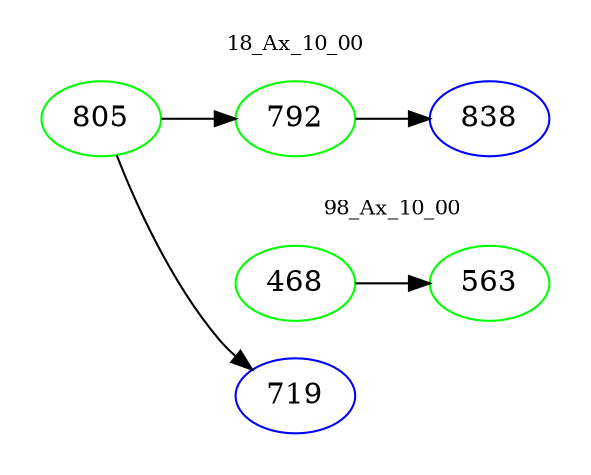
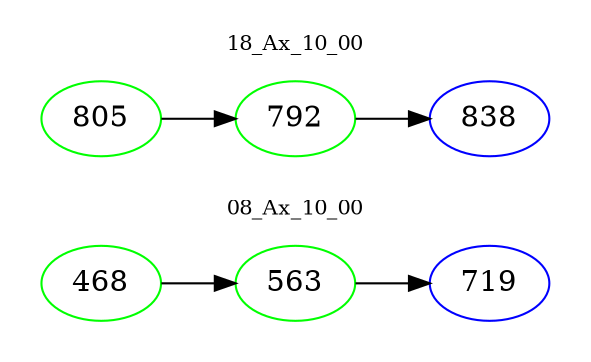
cluster "98_Ax_10_00": label "98_Ax_10_00" -> "08_Ax_10_00"
edge "805" -> "719": now "563" -> "719"
